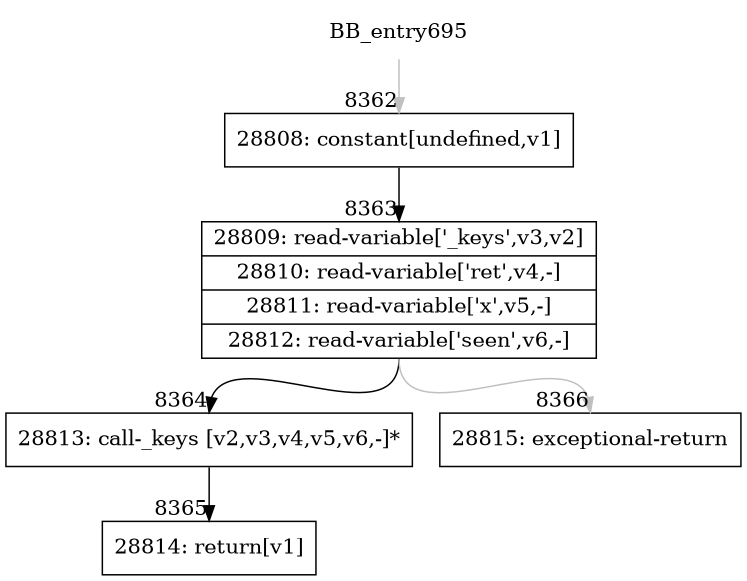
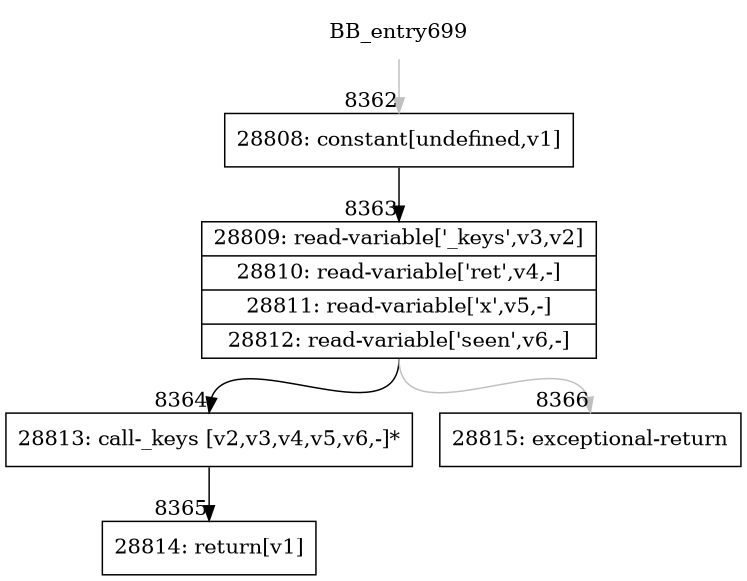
node "BB_entry695": label "BB_entry695" -> "BB_entry699"
